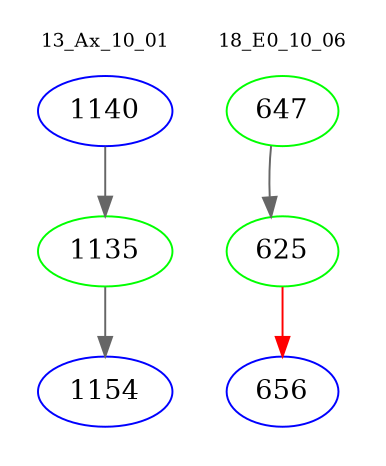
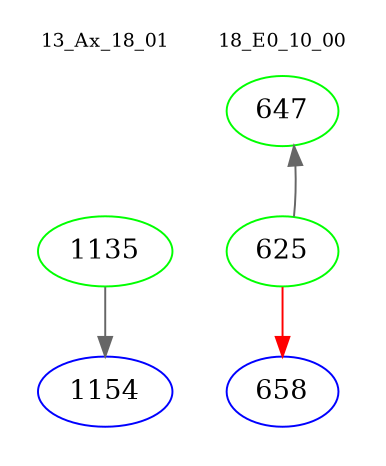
cluster "13_Ax_10_01": label "13_Ax_10_01" -> "13_Ax_18_01"
cluster "18_E0_10_06": label "18_E0_10_06" -> "18_E0_10_00"
node "1140": removed
edge "647" -> "625": reversed
node "656": label "656" -> "658"
